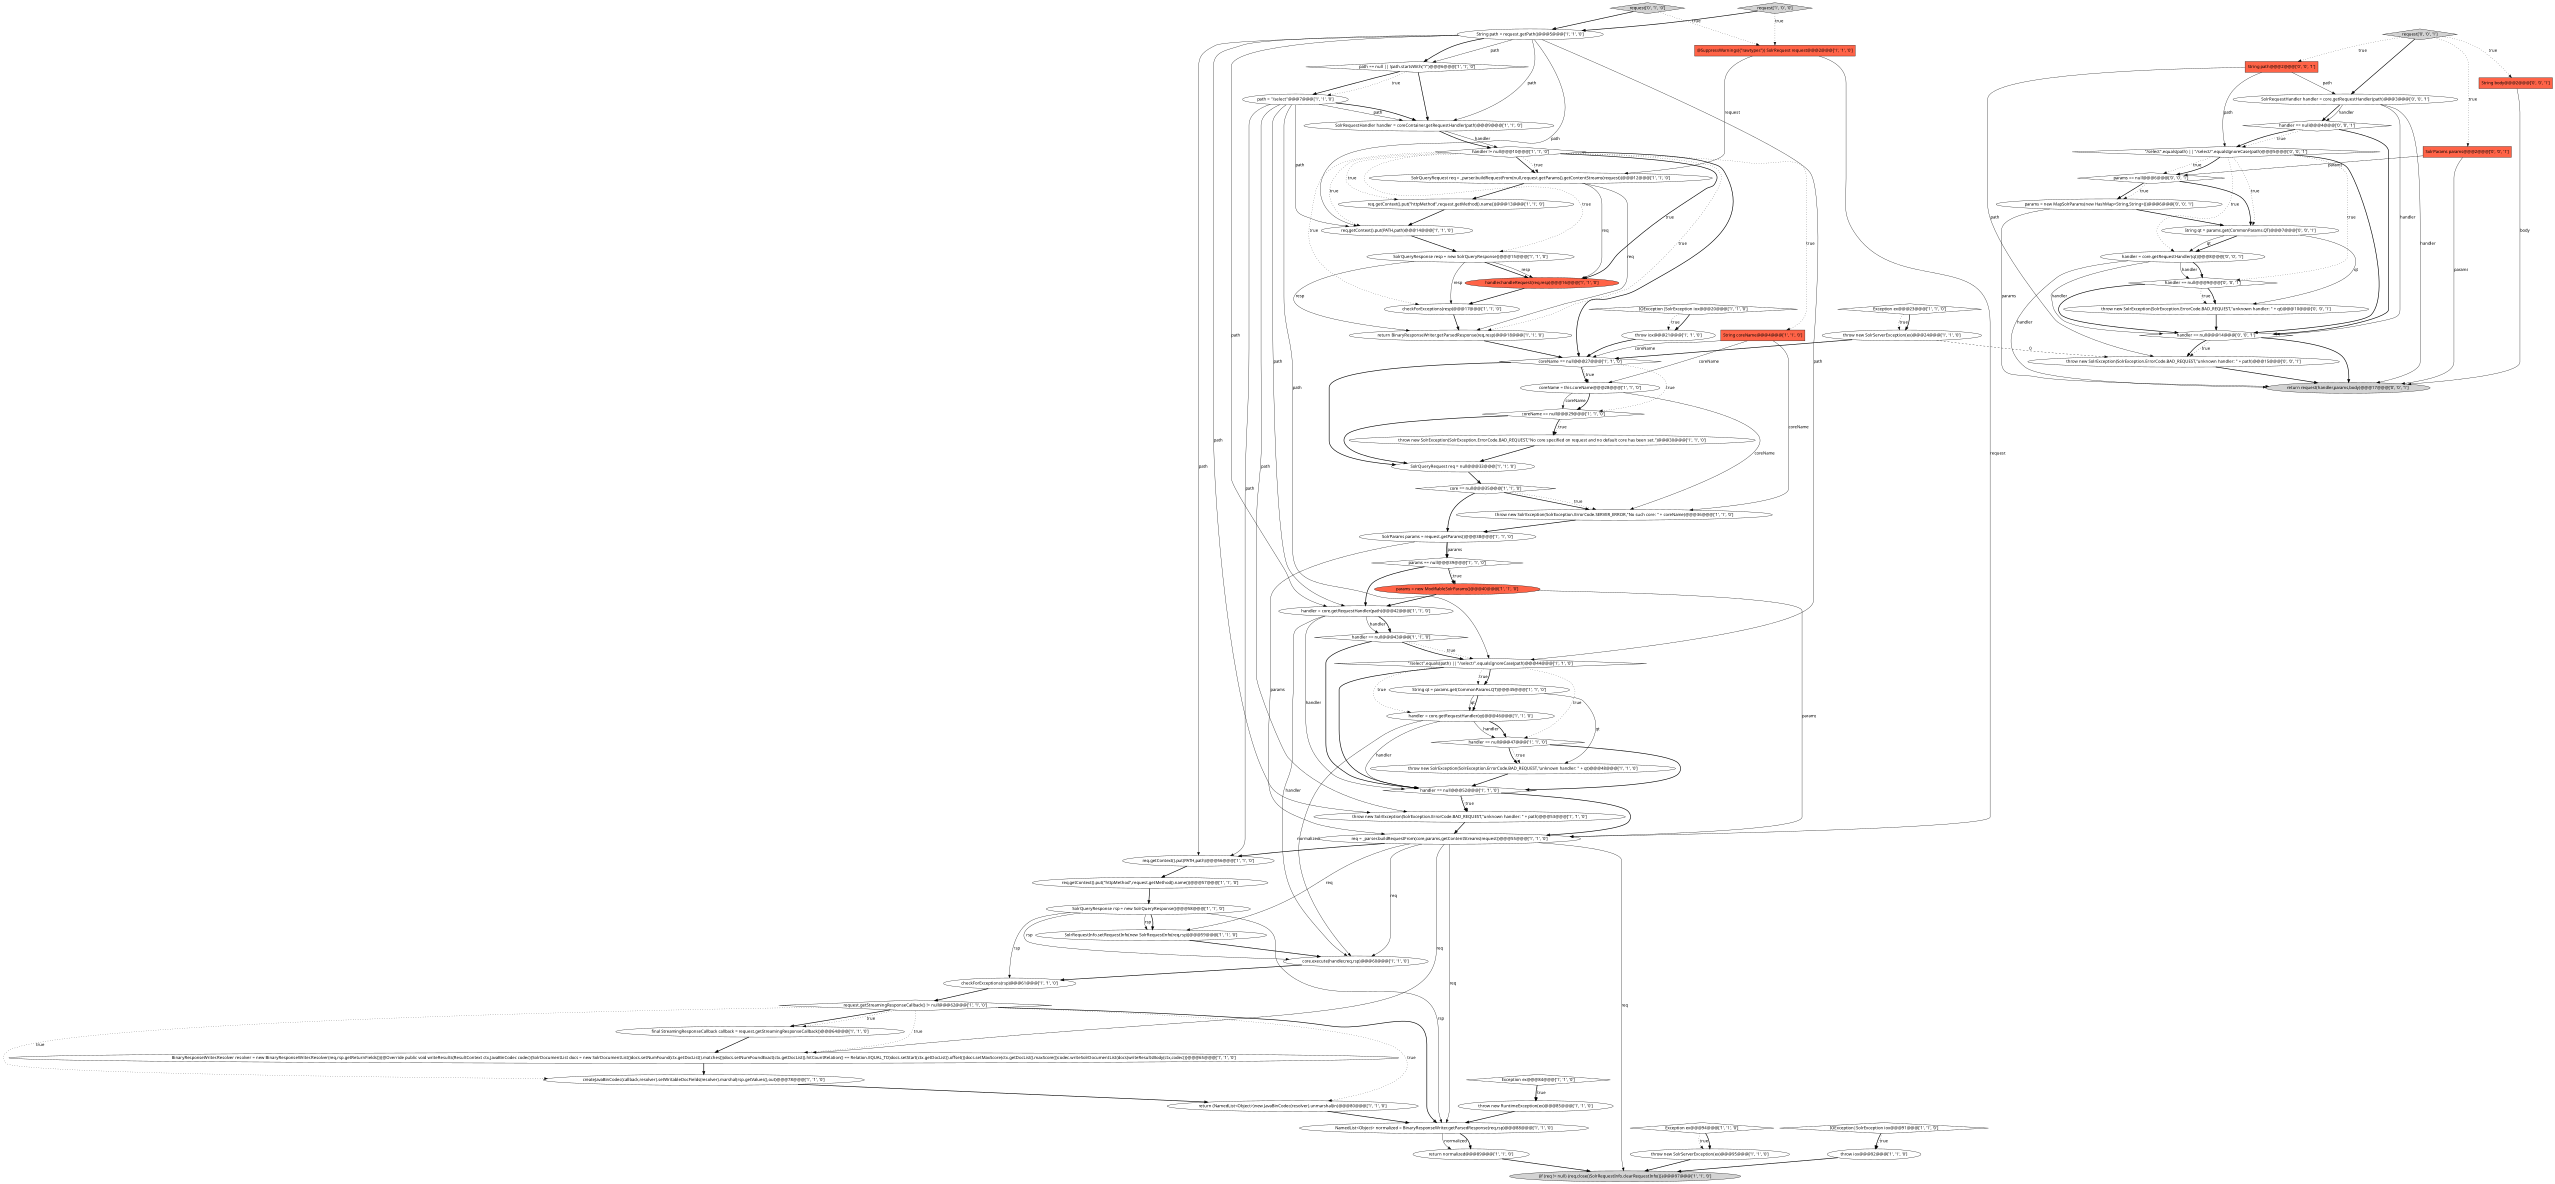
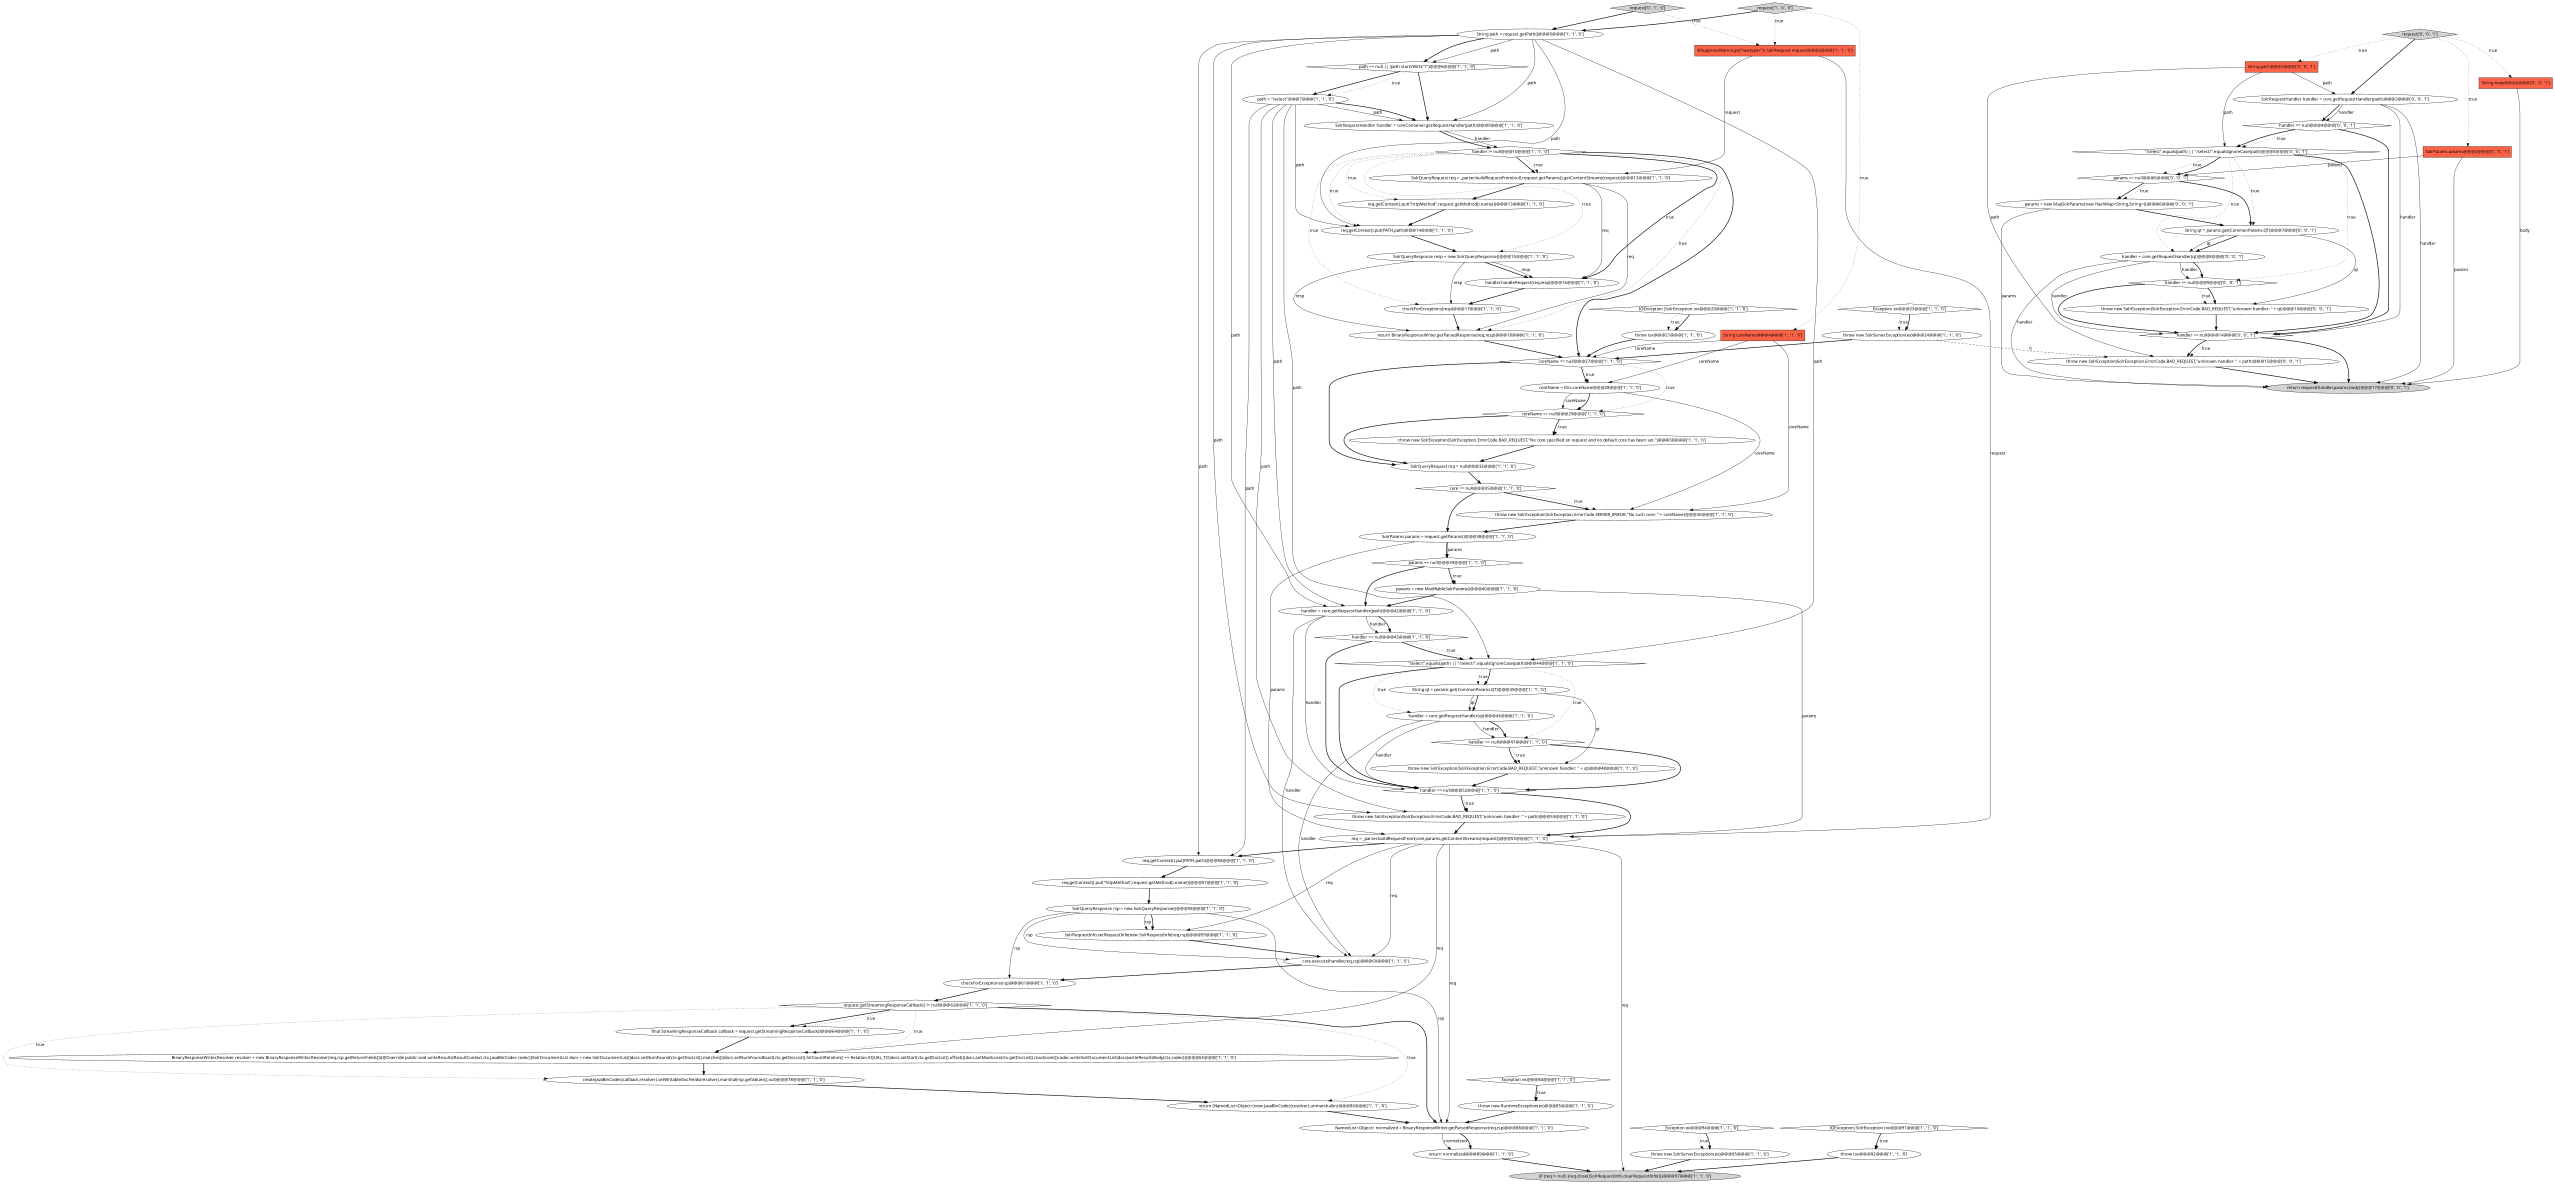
edge "handler != null@@@10@@@['1', '1', '0']" -> "String coreName@@@4@@@['1', '1', '0']": now "request['1', '0', '0']" -> "String coreName@@@4@@@['1', '1', '0']"
node "handler.handleRequest(req,resp)@@@16@@@['1', '1', '0']": fillcolor tomato -> white
node "params = new ModifiableSolrParams()@@@40@@@['1', '1', '0']": fillcolor tomato -> white
edge "handler = core.getRequestHandler(qt)@@@46@@@['1', '1', '0']" -> "core.execute(handler,req,rsp)@@@60@@@['1', '1', '0']": label "normalized" -> "handler"
